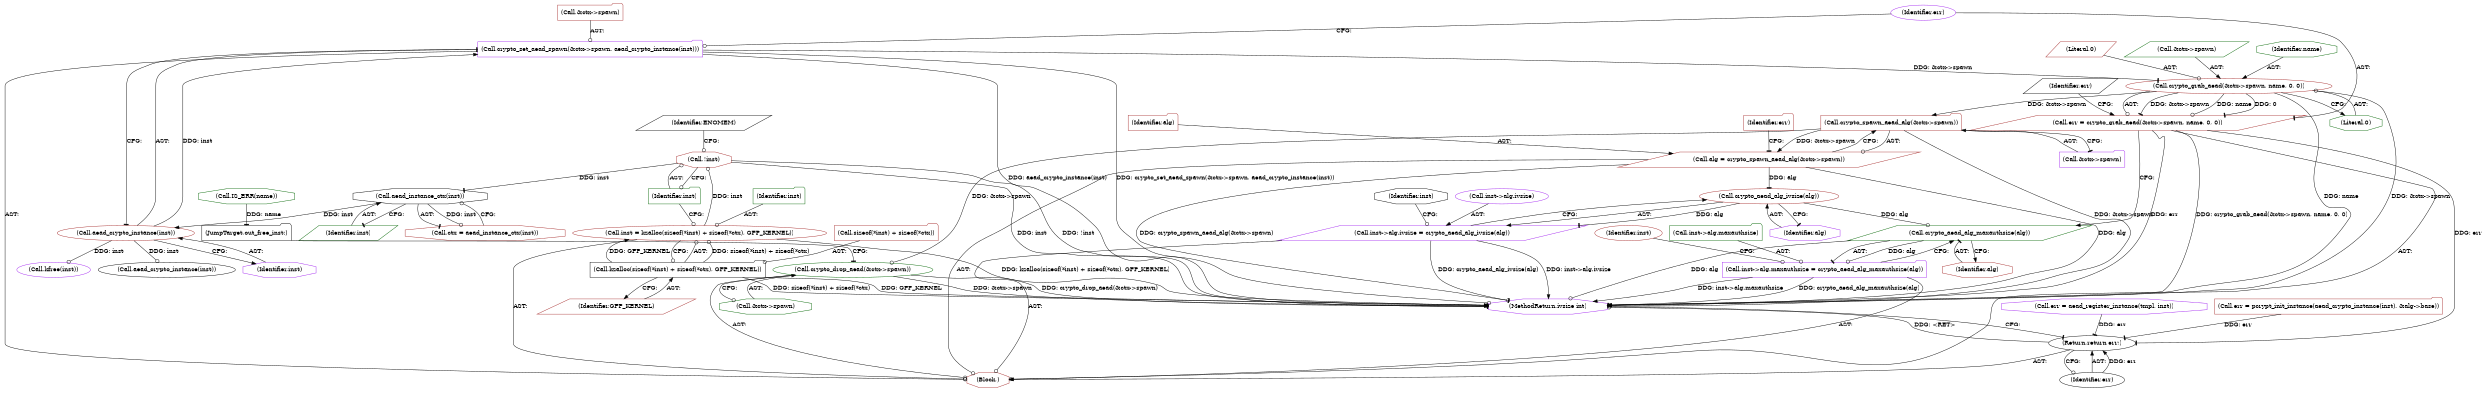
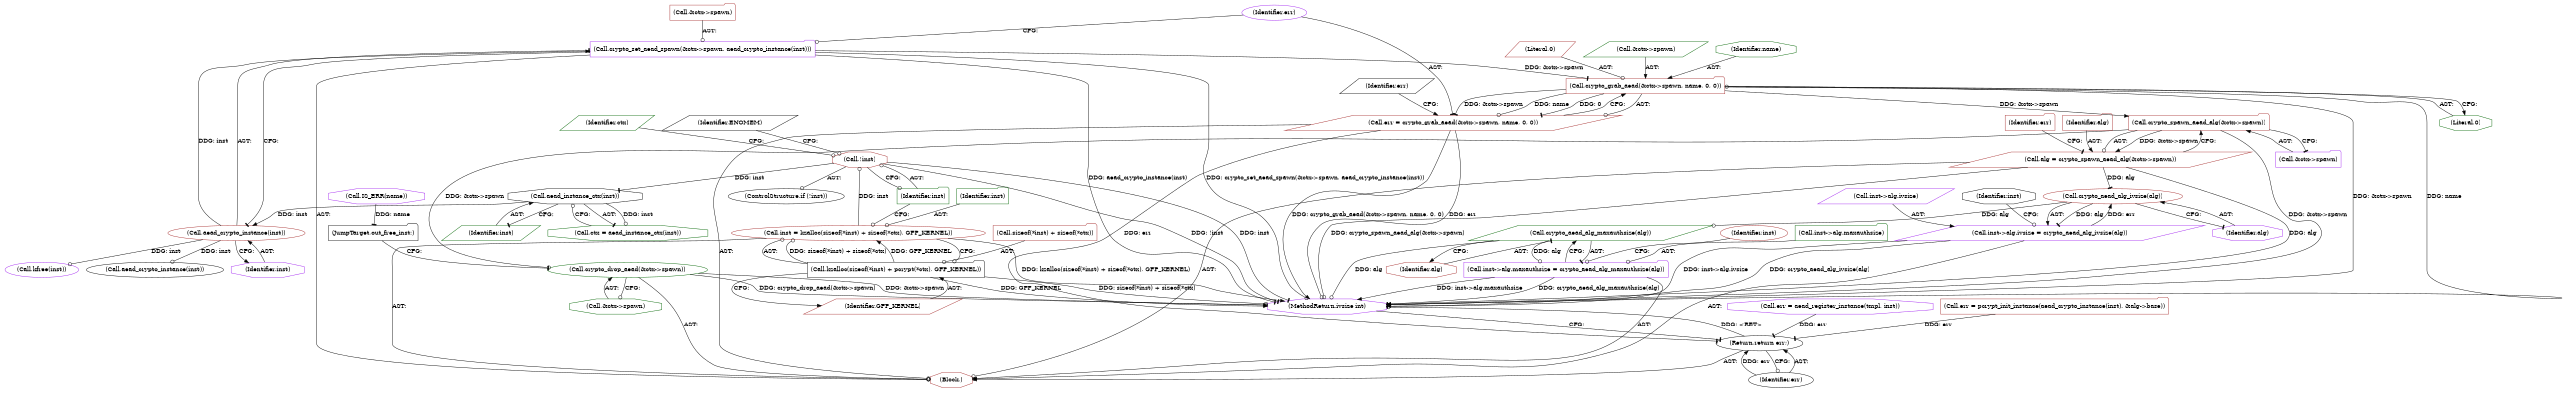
node "(Call,crypto_grab_aead(&ctx->spawn, name, 0, 0))": shape ellipse -> folder
node "(Identifier,ctx)": added
node "(Call,IS_ERR(name))": color darkgreen -> purple
node "(ControlStructure,if (!inst))": added
node "(Call,inst->alg.ivsize)": shape ellipse -> parallelogram
edge "(Call,err = crypto_grab_aead(&ctx->spawn, name, 0, 0))" -> "(Call,crypto_aead_alg_maxauthsize(alg))": now "(Call,err = crypto_grab_aead(&ctx->spawn, name, 0, 0))" -> "(Call,crypto_grab_aead(&ctx->spawn, name, 0, 0))"
edge "(Call,inst->alg.ivsize = crypto_aead_alg_ivsize(alg))" -> "(Call,crypto_aead_alg_ivsize(alg))": label "CFG: " -> "DDG: err"
node "(Call,ctx = aead_instance_ctx(inst))": color brown -> darkgreen
node "(Call,kzalloc(sizeof(*inst) + sizeof(*ctx), GFP_KERNEL))": label "(Call,kzalloc(sizeof(*inst) + sizeof(*ctx), GFP_KERNEL))" -> "(Call,kzalloc(sizeof(*inst) + pcrypt(*ctx), GFP_KERNEL))"
edge "(Call,crypto_spawn_aead_alg(&ctx->spawn))" -> "(MethodReturn,ivsize int)": arrowhead odot -> tee
